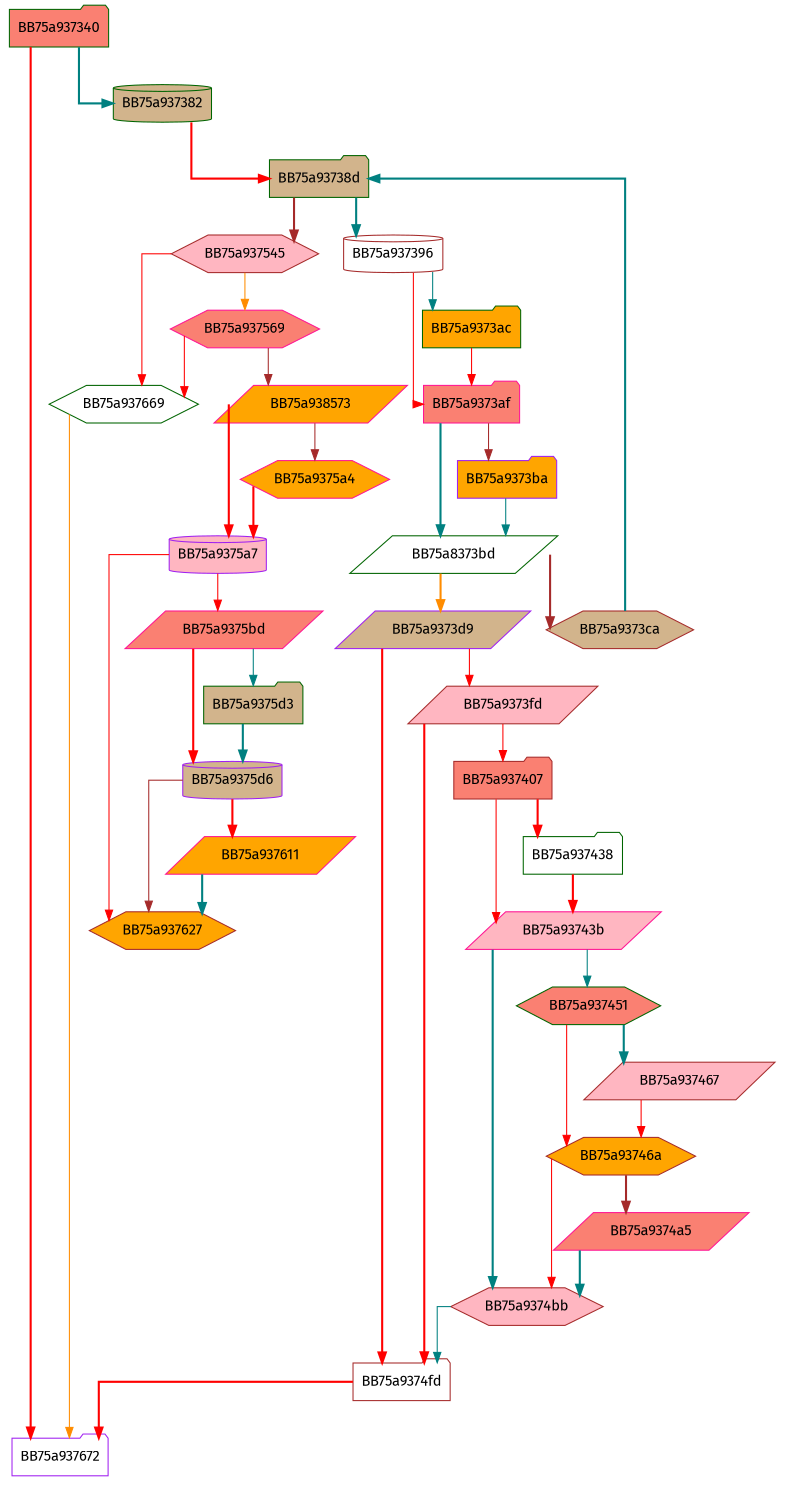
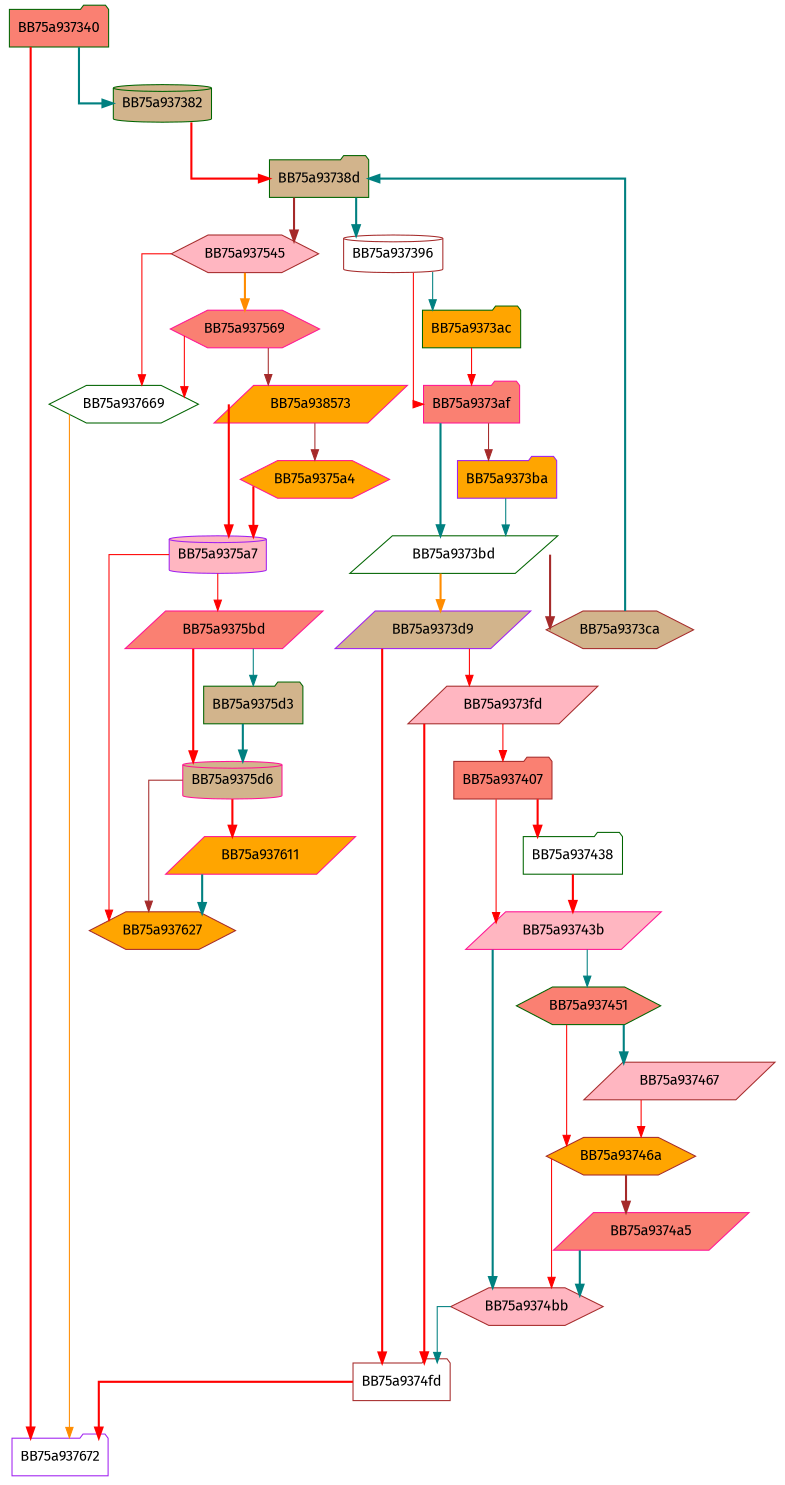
edge "BB75a937545" -> "BB75a937569": style solid -> bold
node "BB75a8373bd": label "BB75a8373bd" -> "BB75a9373bd"
node "BB75a9375d6": color purple -> deeppink
